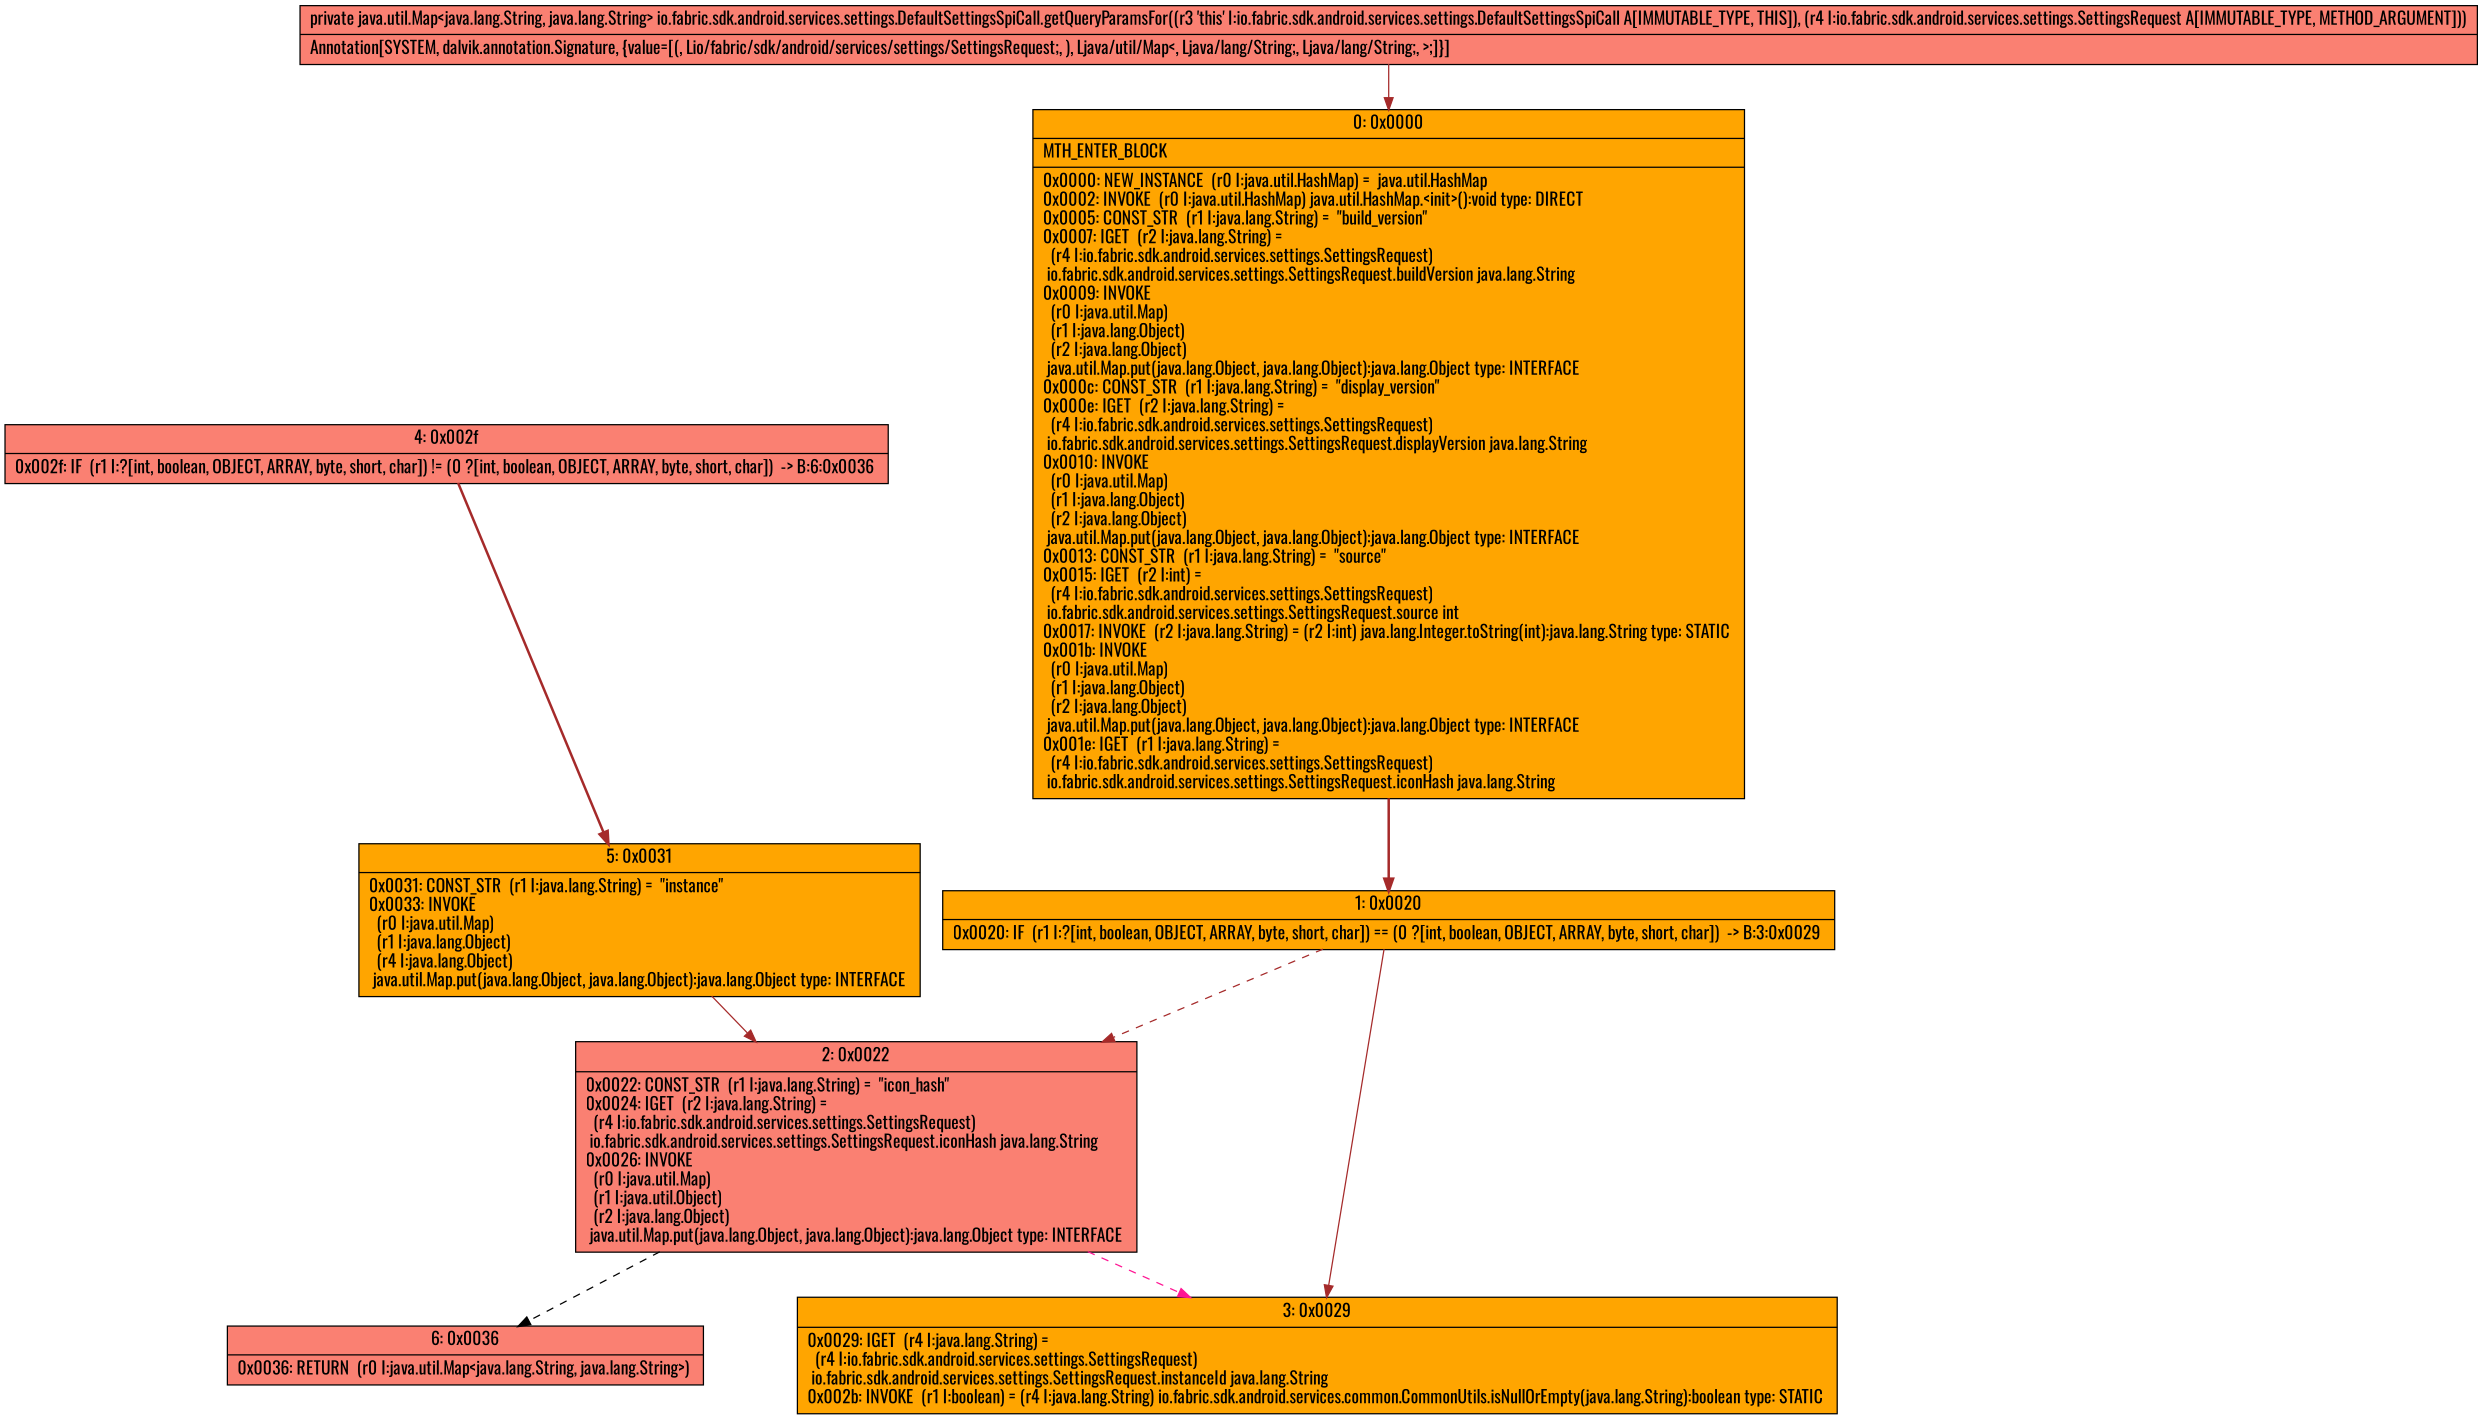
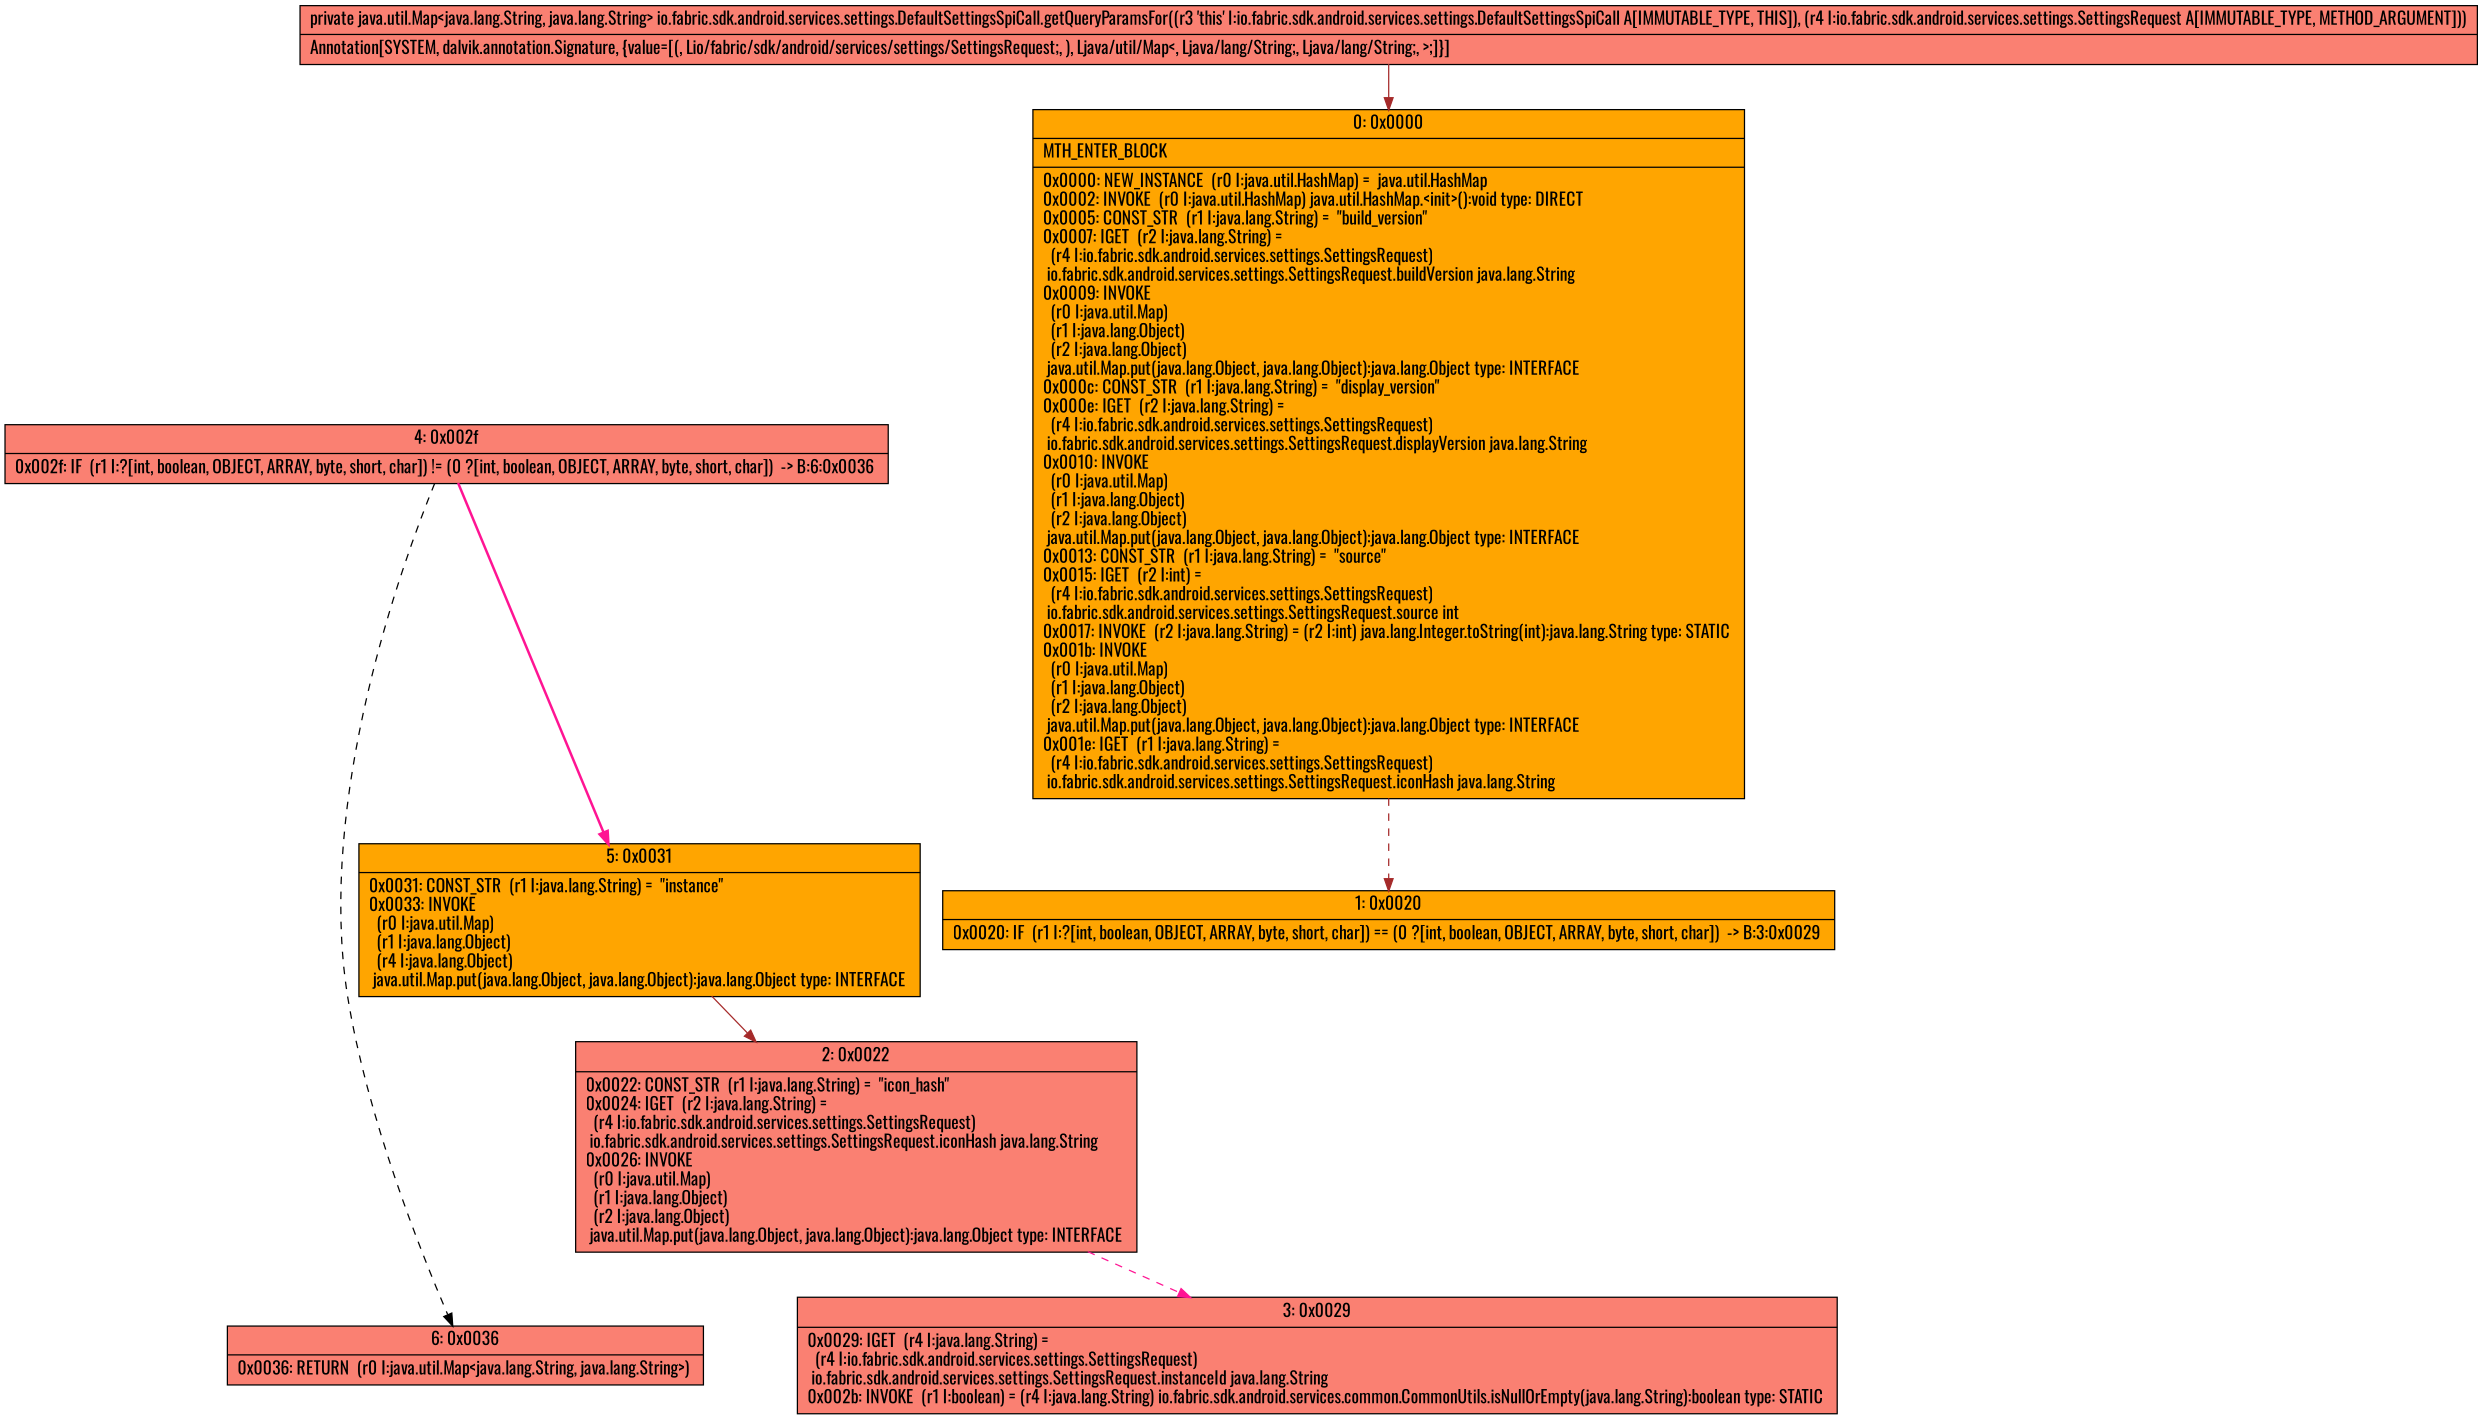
edge "4: 0x002f" -> "5: 0x0031": color brown -> deeppink
edge "0: 0x0000" -> "1: 0x0020": style bold -> dashed
edge "1: 0x0020" -> "2: 0x0022": removed
edge "1: 0x0020" -> "3: 0x0029": removed
node "2: 0x0022": text "(r1 I:java.util.Object)" -> "(r1 I:java.lang.Object)"
edge "2: 0x0022" -> "6: 0x0036": now "4: 0x002f" -> "6: 0x0036"
node "3: 0x0029": fillcolor orange -> salmon
